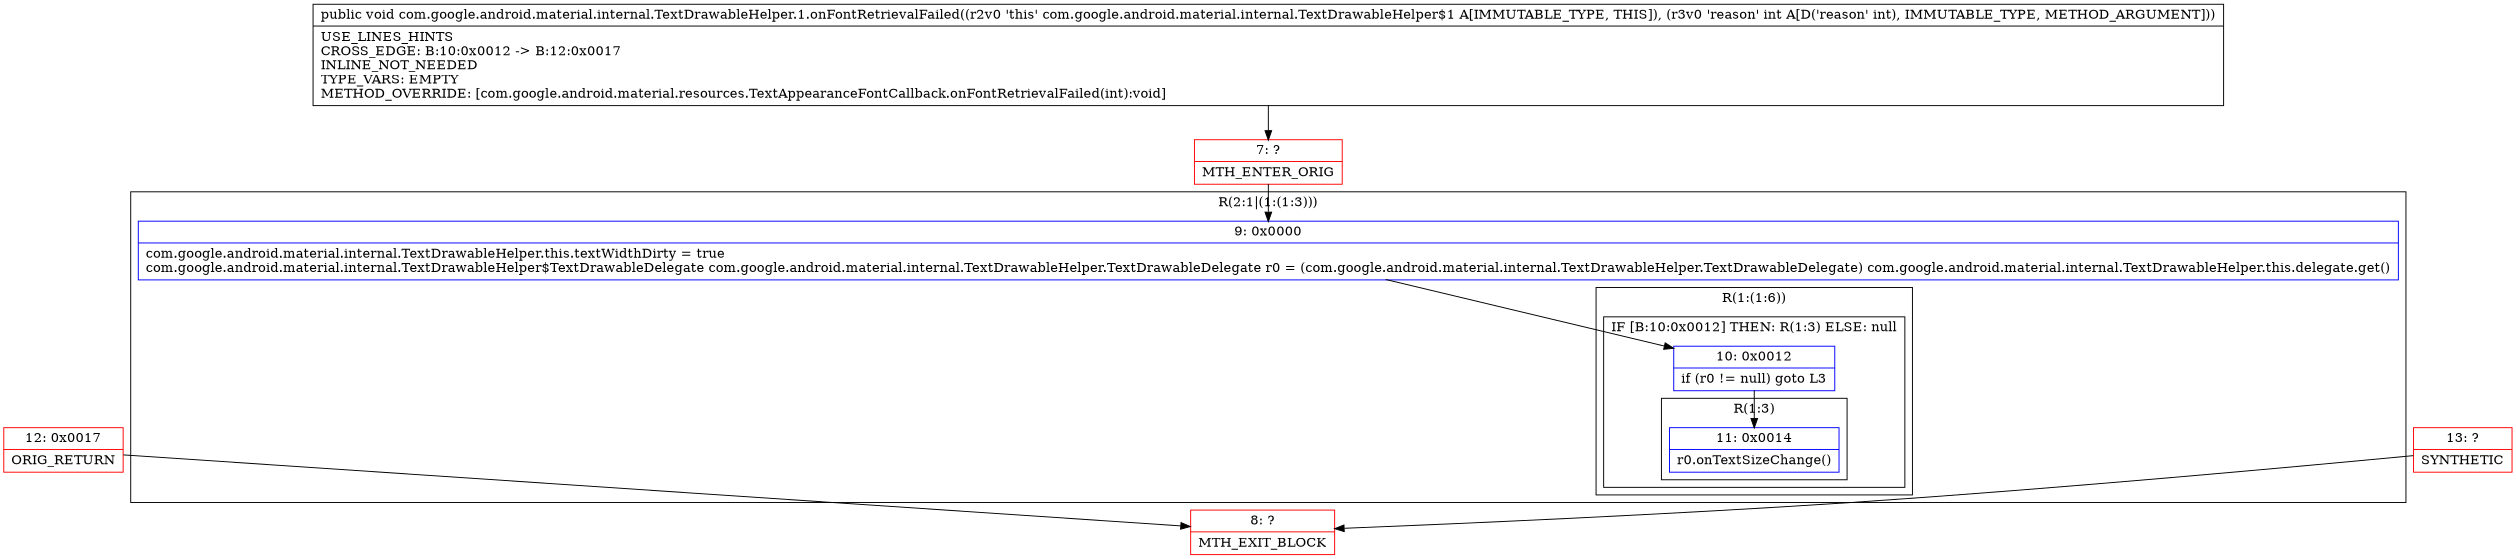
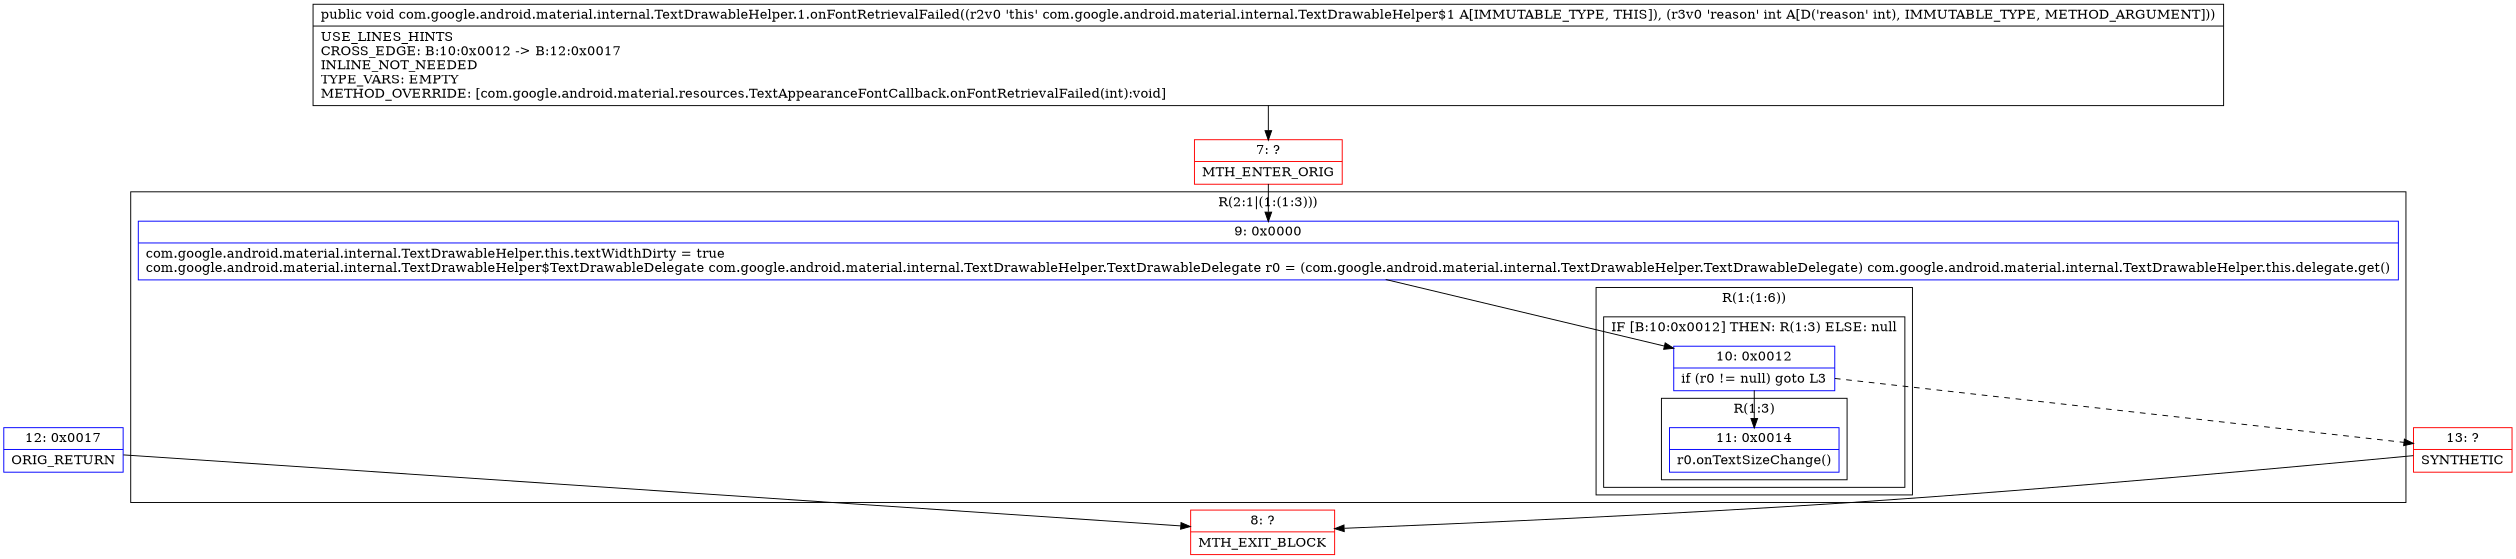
edge "10: 0x0012" -> "13: ?": added
node "12: 0x0017": color red -> blue
